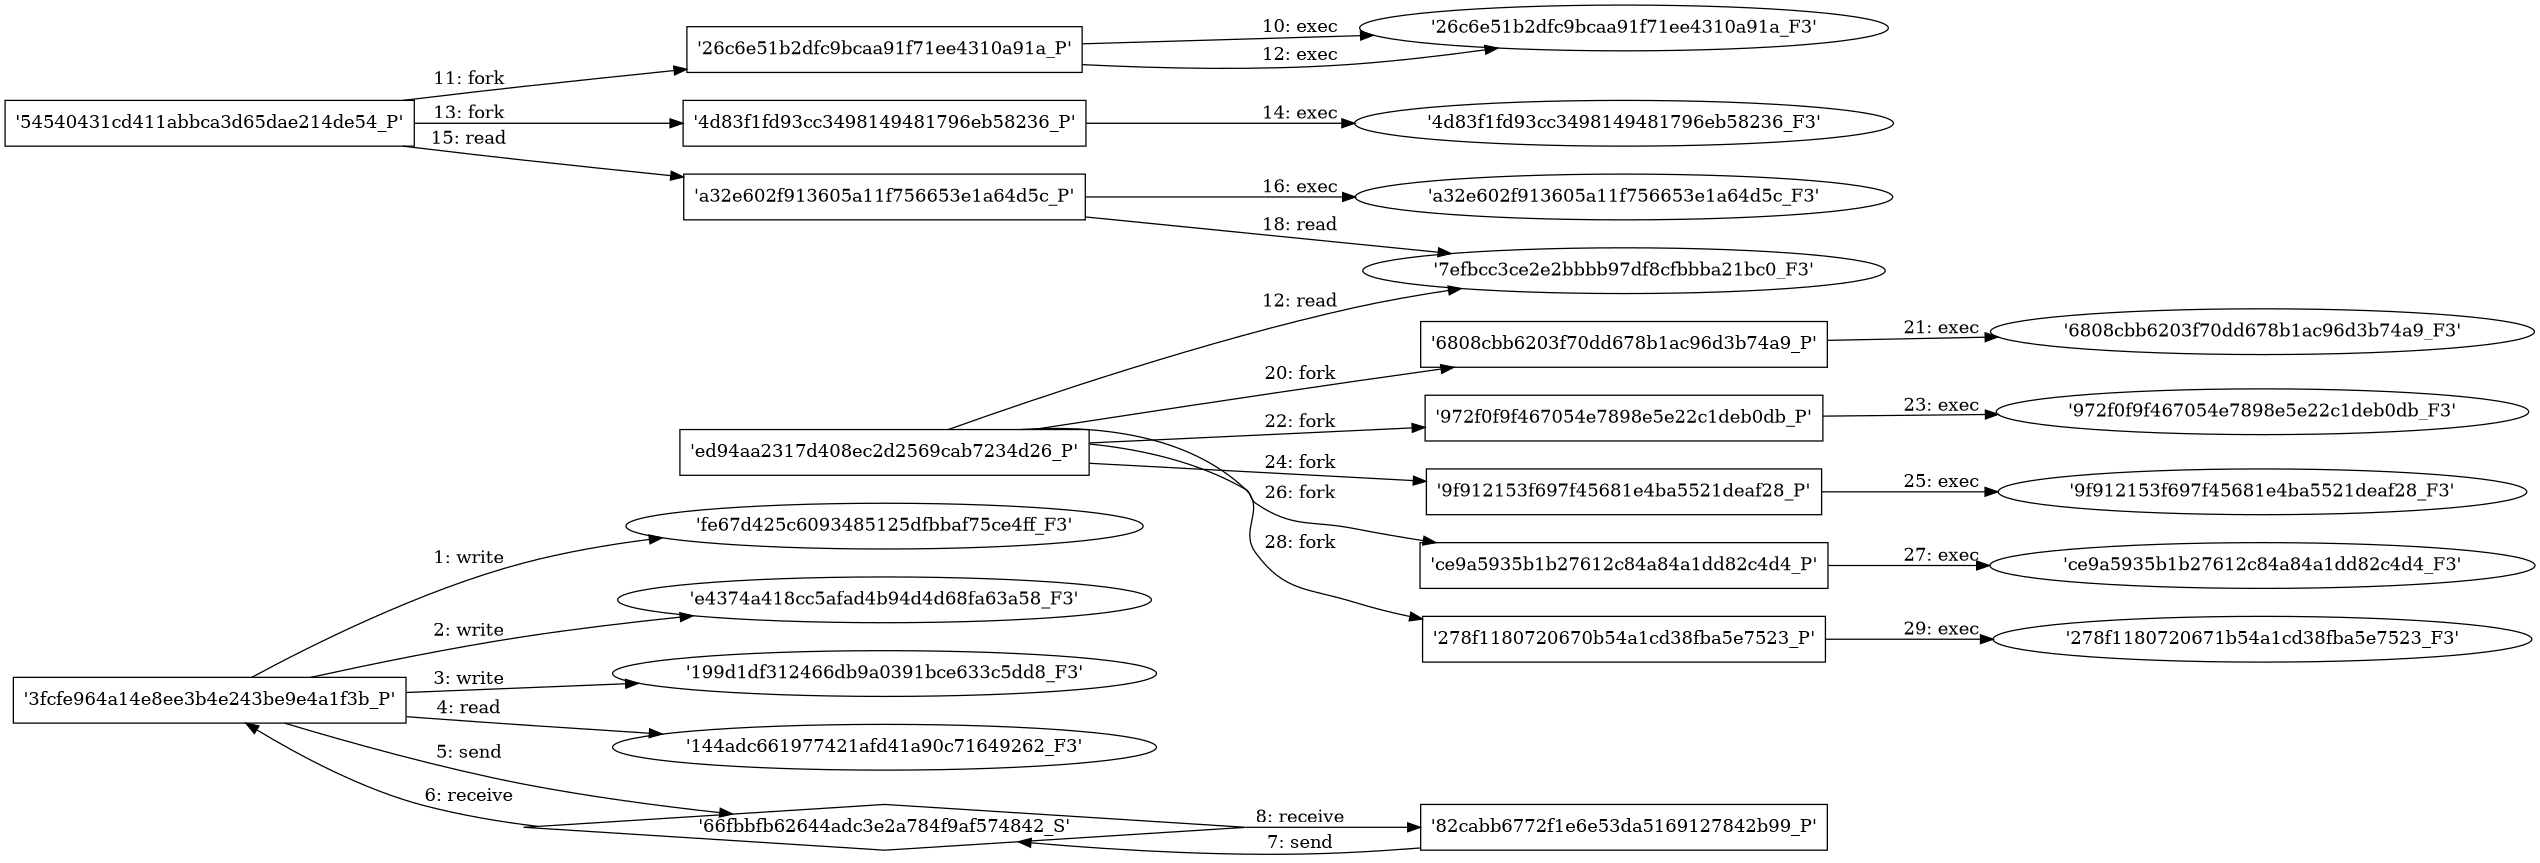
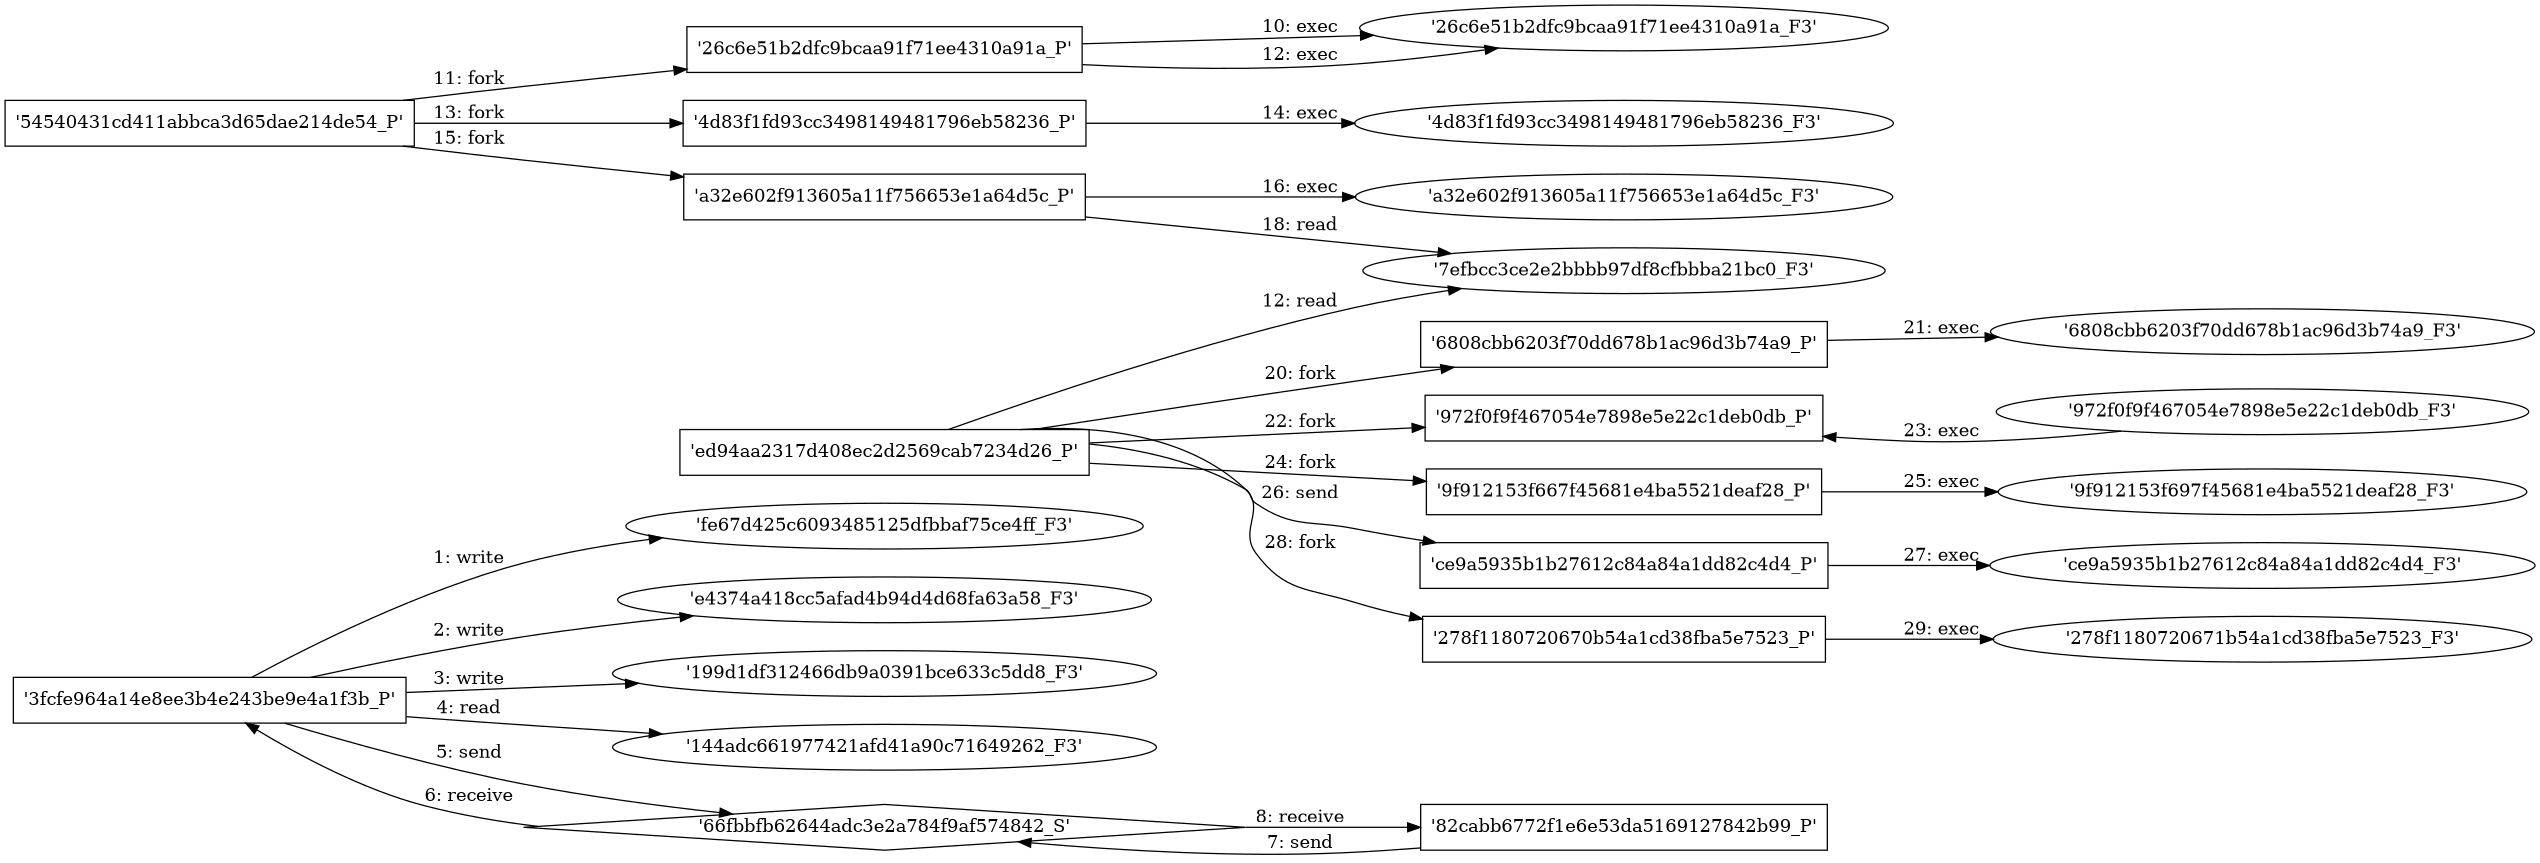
edge "'54540431cd411abbca3d65dae214de54_P'" -> "'a32e602f913605a11f756653e1a64d5c_P'": label "15: read" -> "15: fork"
edge "'972f0f9f467054e7898e5e22c1deb0db_P'" -> "'972f0f9f467054e7898e5e22c1deb0db_F3'": reversed
node "'9f912153f697f45681e4ba5521deaf28_P'": label "'9f912153f697f45681e4ba5521deaf28_P'" -> "'9f912153f667f45681e4ba5521deaf28_P'"
edge "'ed94aa2317d408ec2d2569cab7234d26_P'" -> "'ce9a5935b1b27612c84a84a1dd82c4d4_P'": label "26: fork" -> "26: send"
